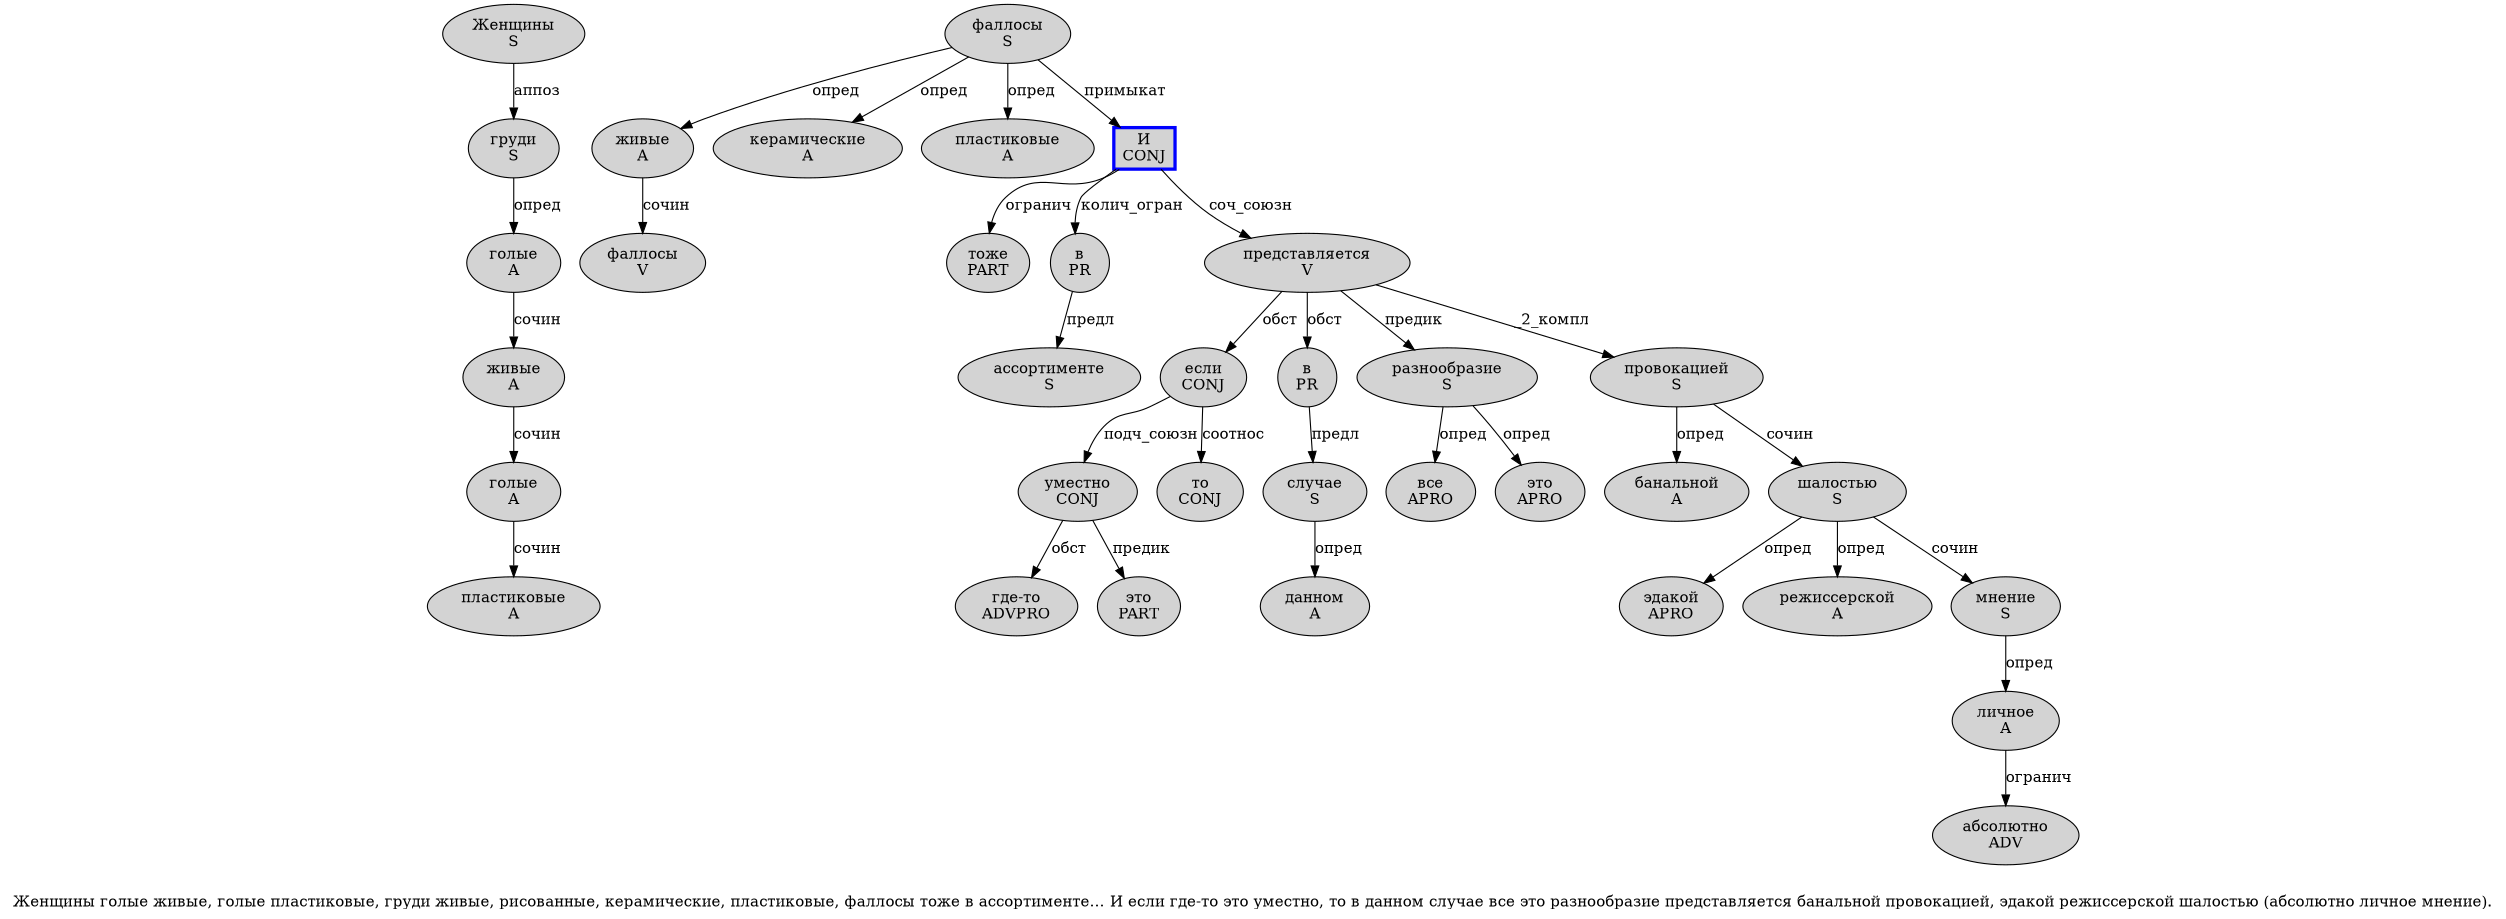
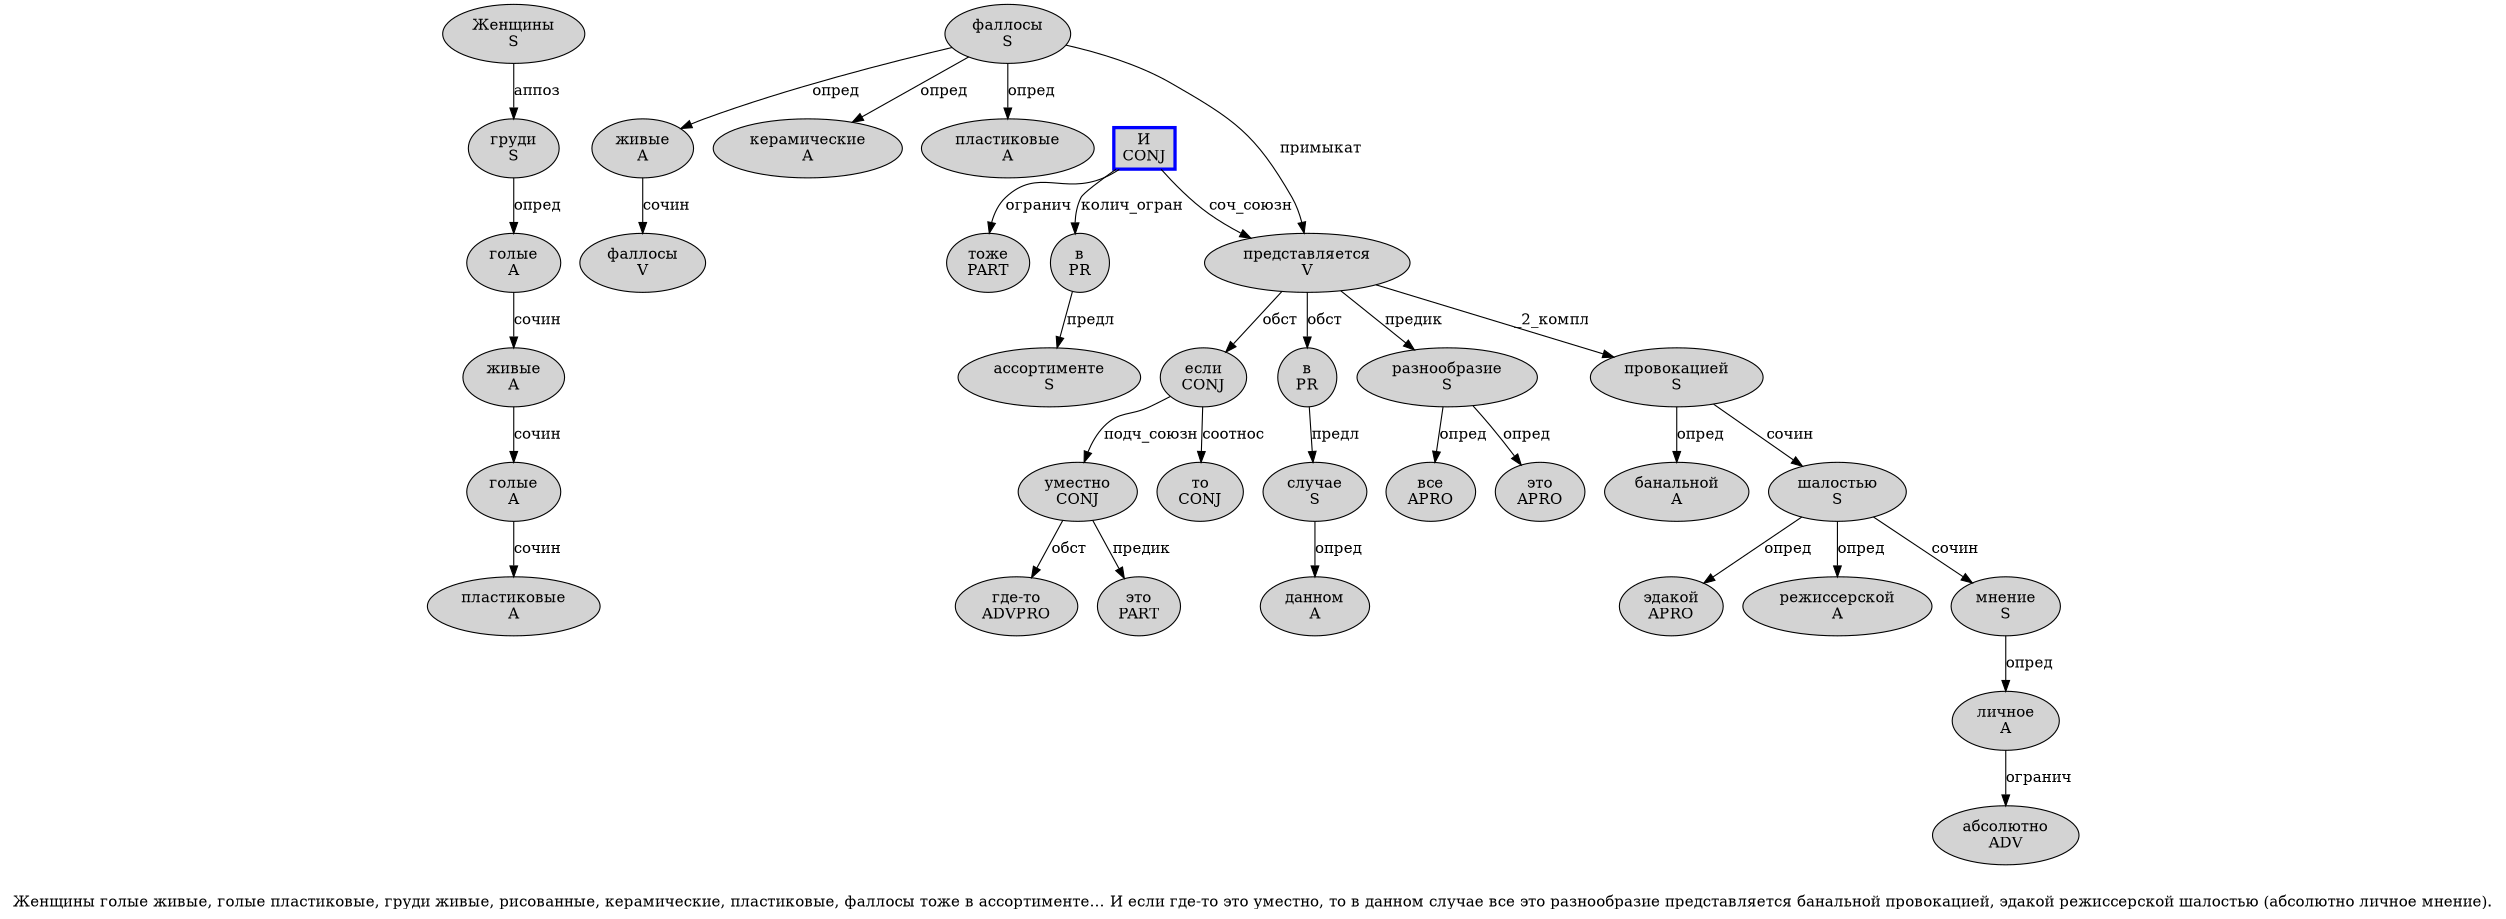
edge "фаллосы S" -> "И CONJ": now "фаллосы S" -> "представляется V"
